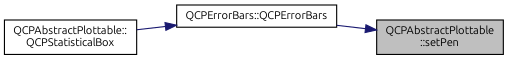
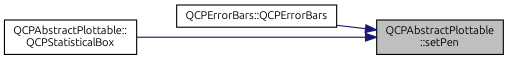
edge "QCPAbstractPlottable:: QCPStatisticalBox" -> "QCPErrorBars::QCPErrorBars": now "QCPAbstractPlottable:: QCPStatisticalBox" -> "QCPAbstractPlottable ::setPen"
